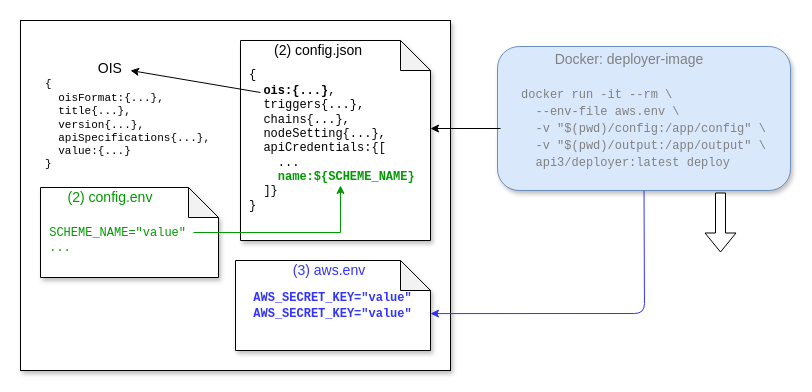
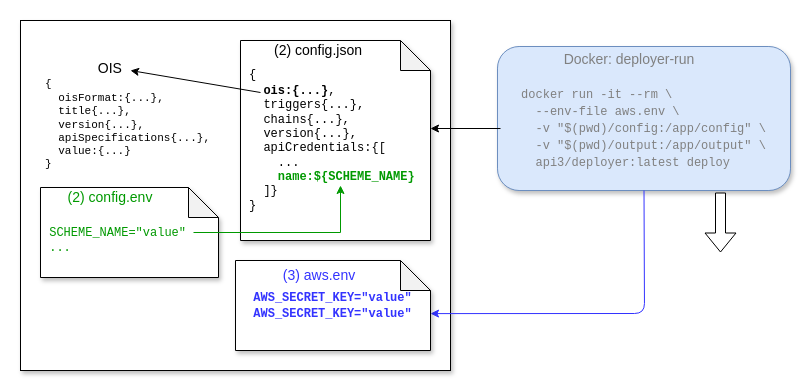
node "Docker: deployer-image": label "Docker: deployer-image" -> "Docker: deployer-run"
node "{ ois:{...}, triggers{...}, chains{...}, nodeSetting{...}, apiCredentials:{[ ... name:${SCHEME_NAME} ]} }": label "{ ois:{...}, triggers{...}, chains{...}, nodeSetting{...}, apiCredentials:{[ ... name:${SCHEME_NAME} ]} }" -> "{ ois:{...}, triggers{...}, chains{...}, version{...}, apiCredentials:{[ ... name:${SCHEME_NAME} ]} }"
node "(3) aws.env": moved (330, 271) -> (320, 276)
